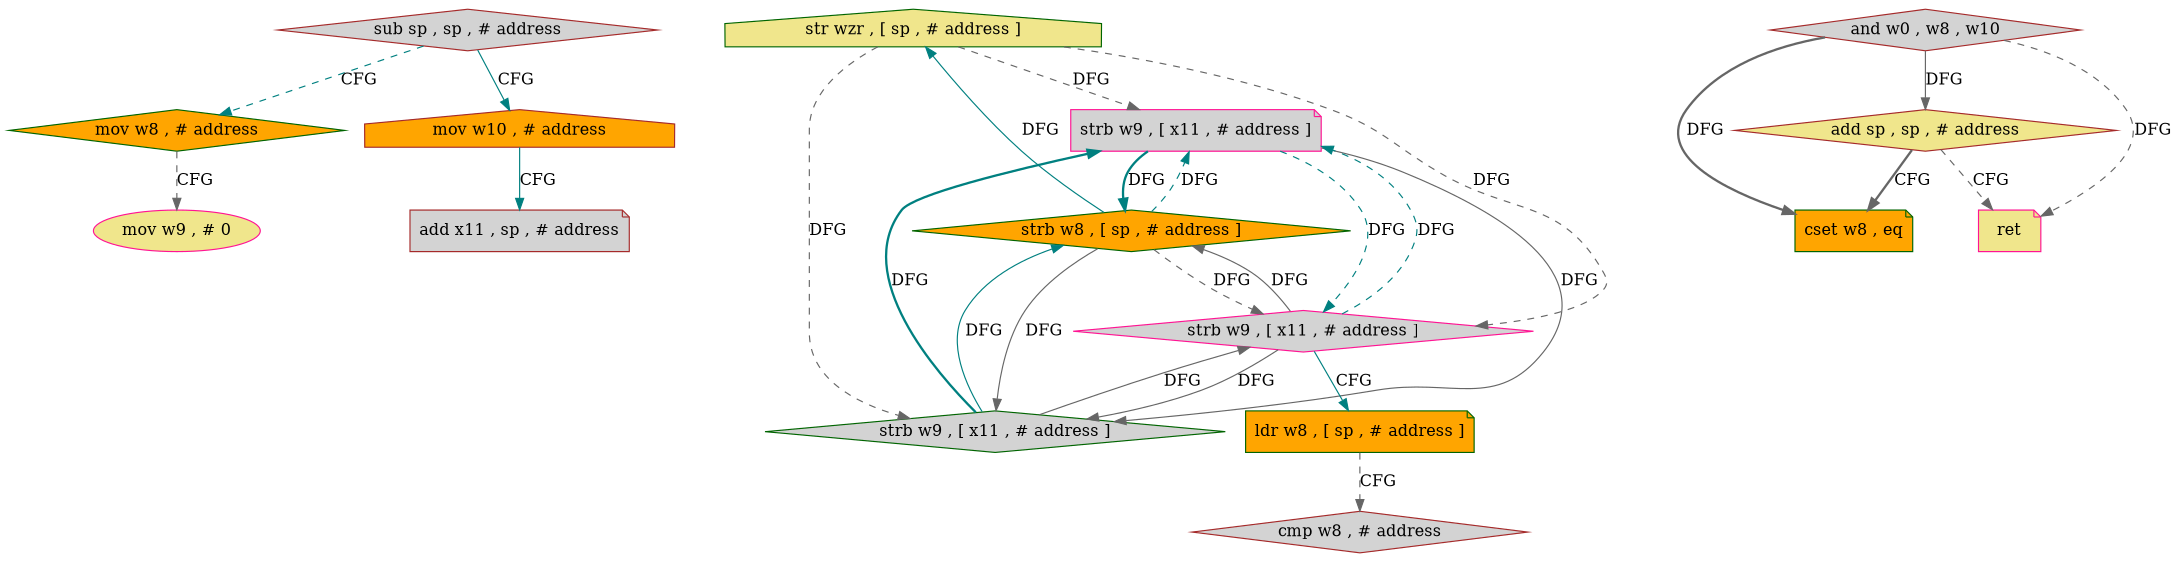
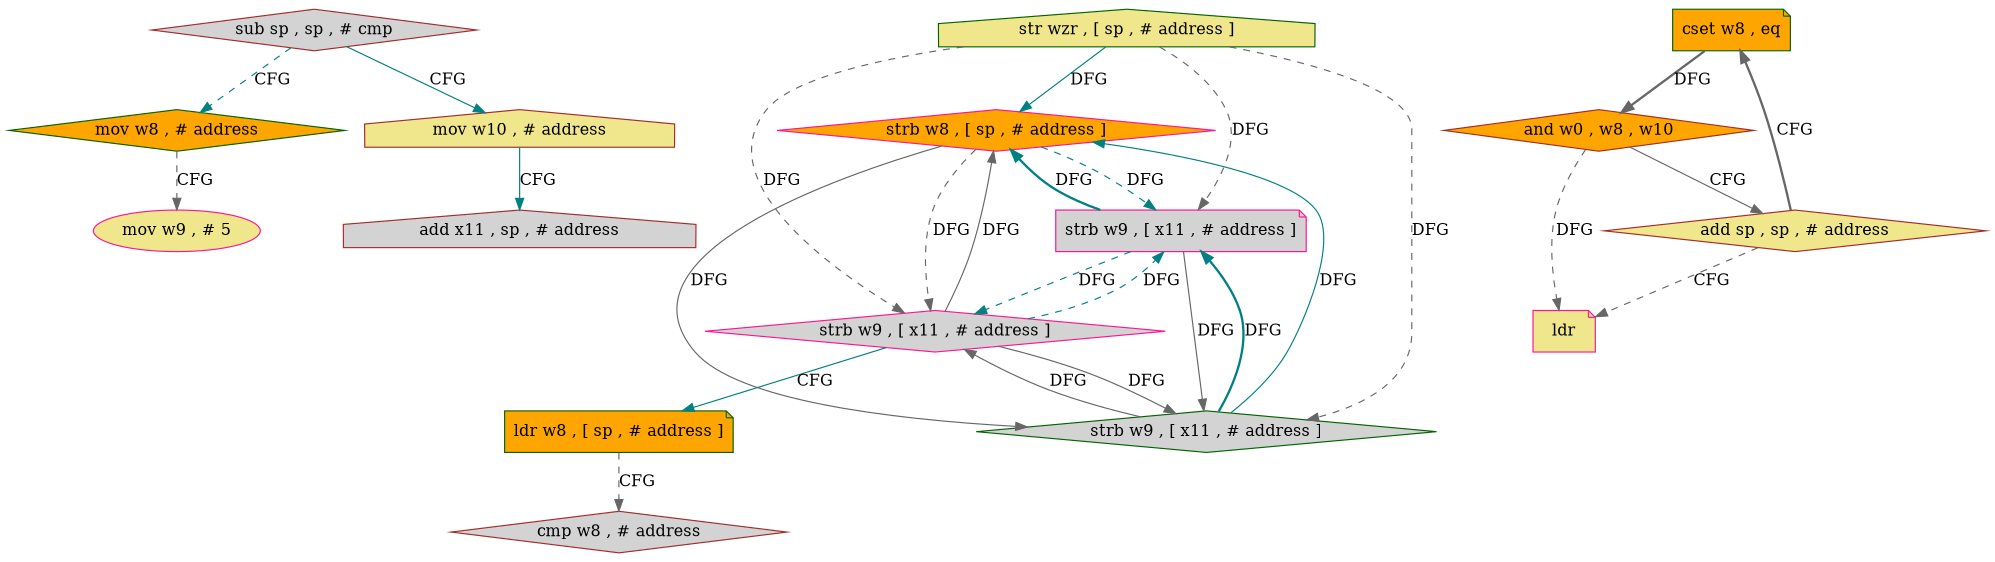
node "sub sp , sp , # address": label "sub sp , sp , # address" -> "sub sp , sp , # cmp"
node "and w0 , w8 , w10": fillcolor lightgrey -> orange
edge "and w0 , w8 , w10" -> "add sp , sp , # address": label "DFG" -> "CFG"
edge "and w0 , w8 , w10" -> "cset w8 , eq": reversed
node "mov w10 , # address": fillcolor orange -> khaki
edge "strb w8 , [ sp , # address ]" -> "str wzr , [ sp , # address ]": reversed
node "mov w9 , # 0": label "mov w9 , # 0" -> "mov w9 , # 5"
node "add x11 , sp , # address": shape note -> house
node "strb w8 , [ sp , # address ]": color darkgreen -> deeppink
node "ret": label "ret" -> "ldr"
